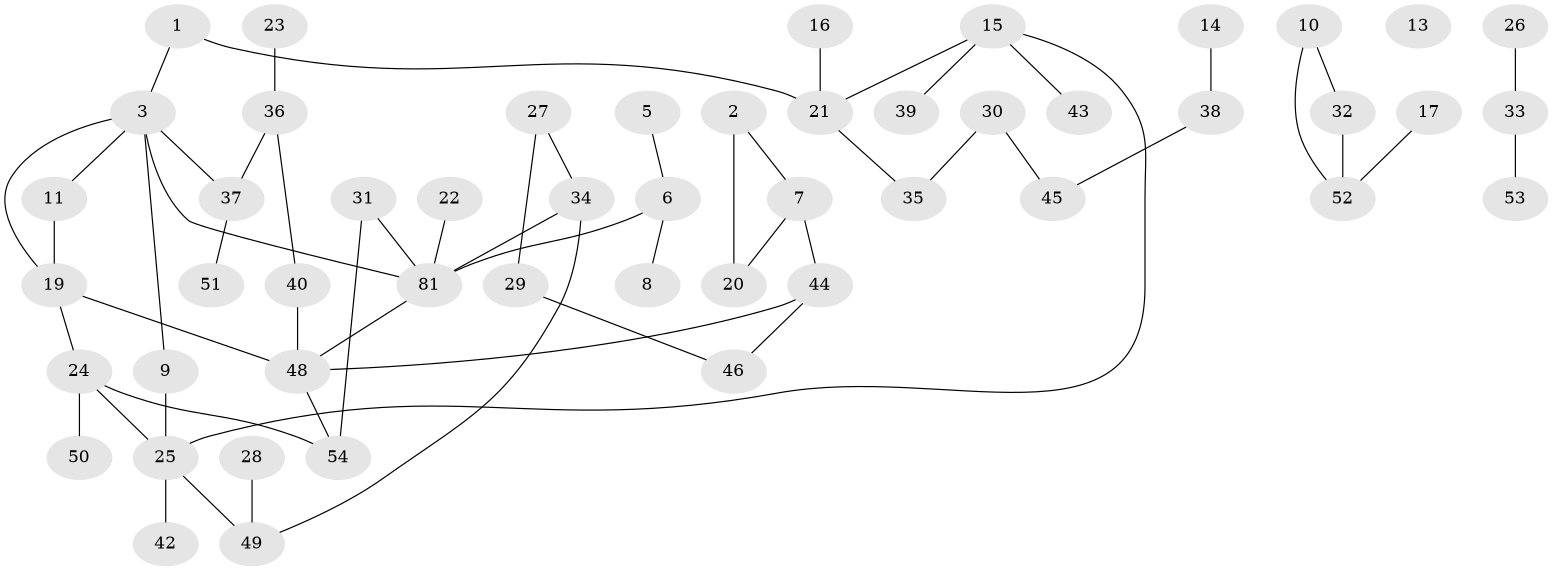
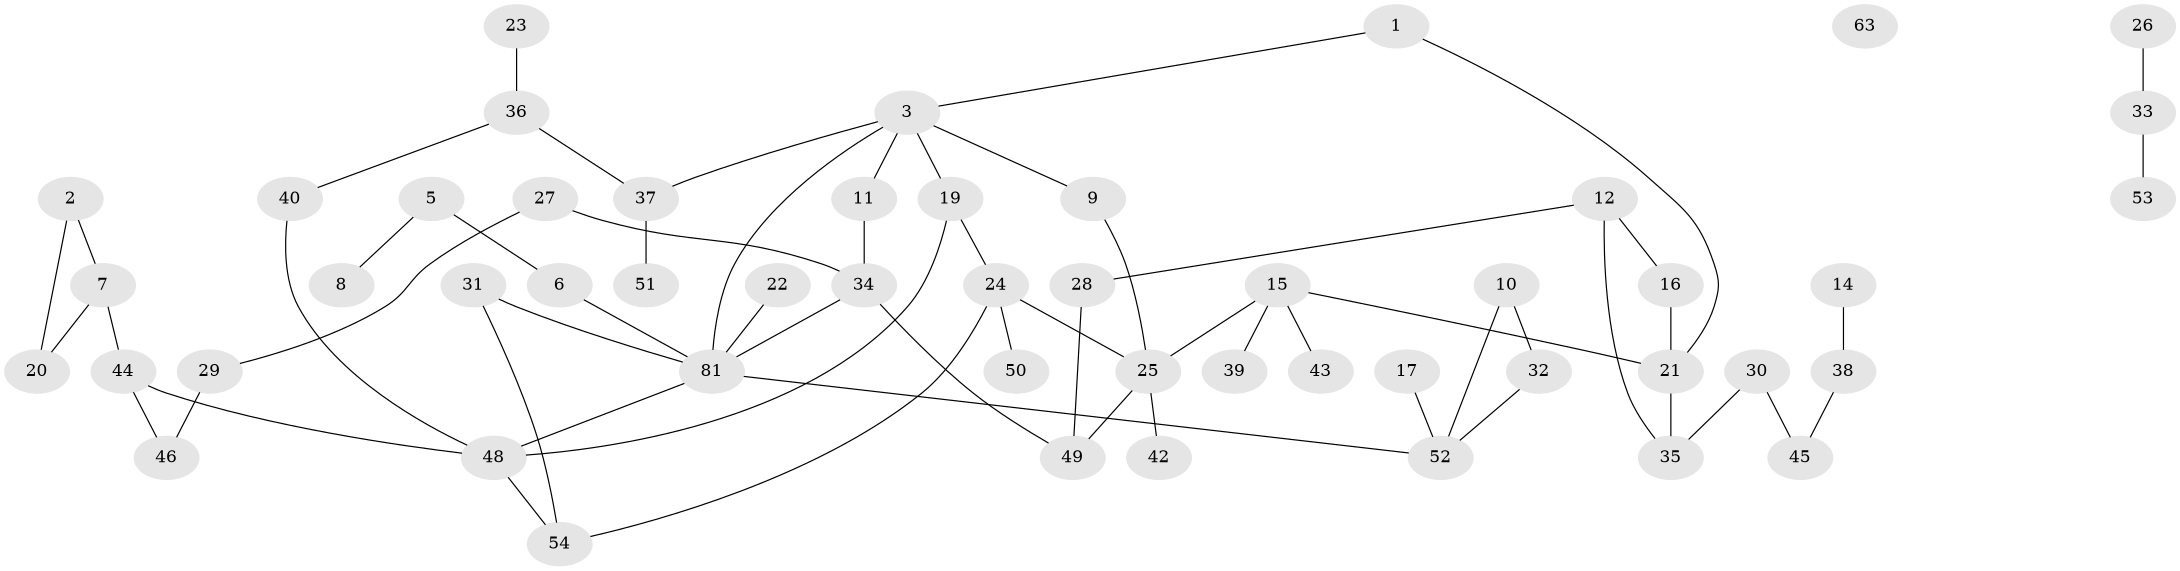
node "13": label "13" -> "63"
node "12": added
edge "11" -- "19": now "11" -- "34"
edge "6" -- "8": now "5" -- "8"
edge "81" -- "52": added
